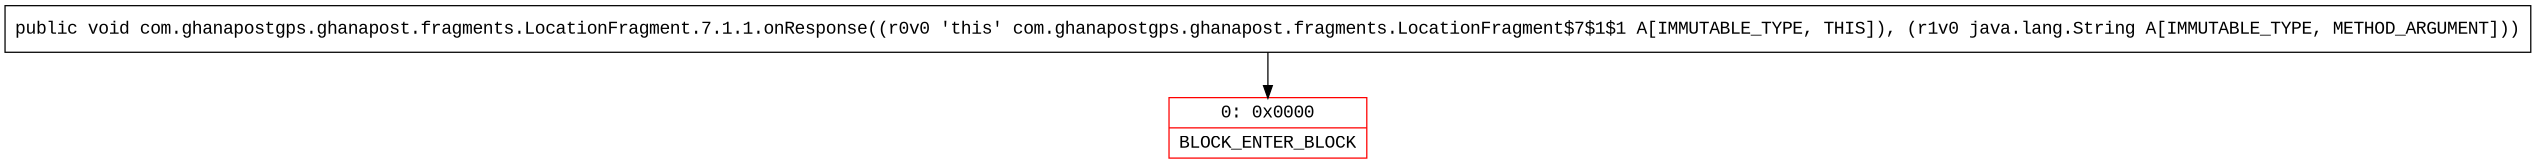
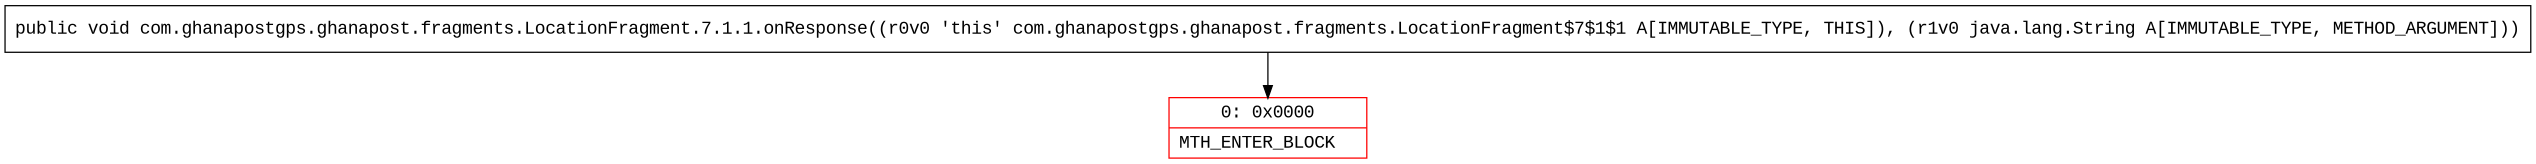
node "0: 0x0000": text "BLOCK_ENTER_BLOCK" -> "MTH_ENTER_BLOCK"
